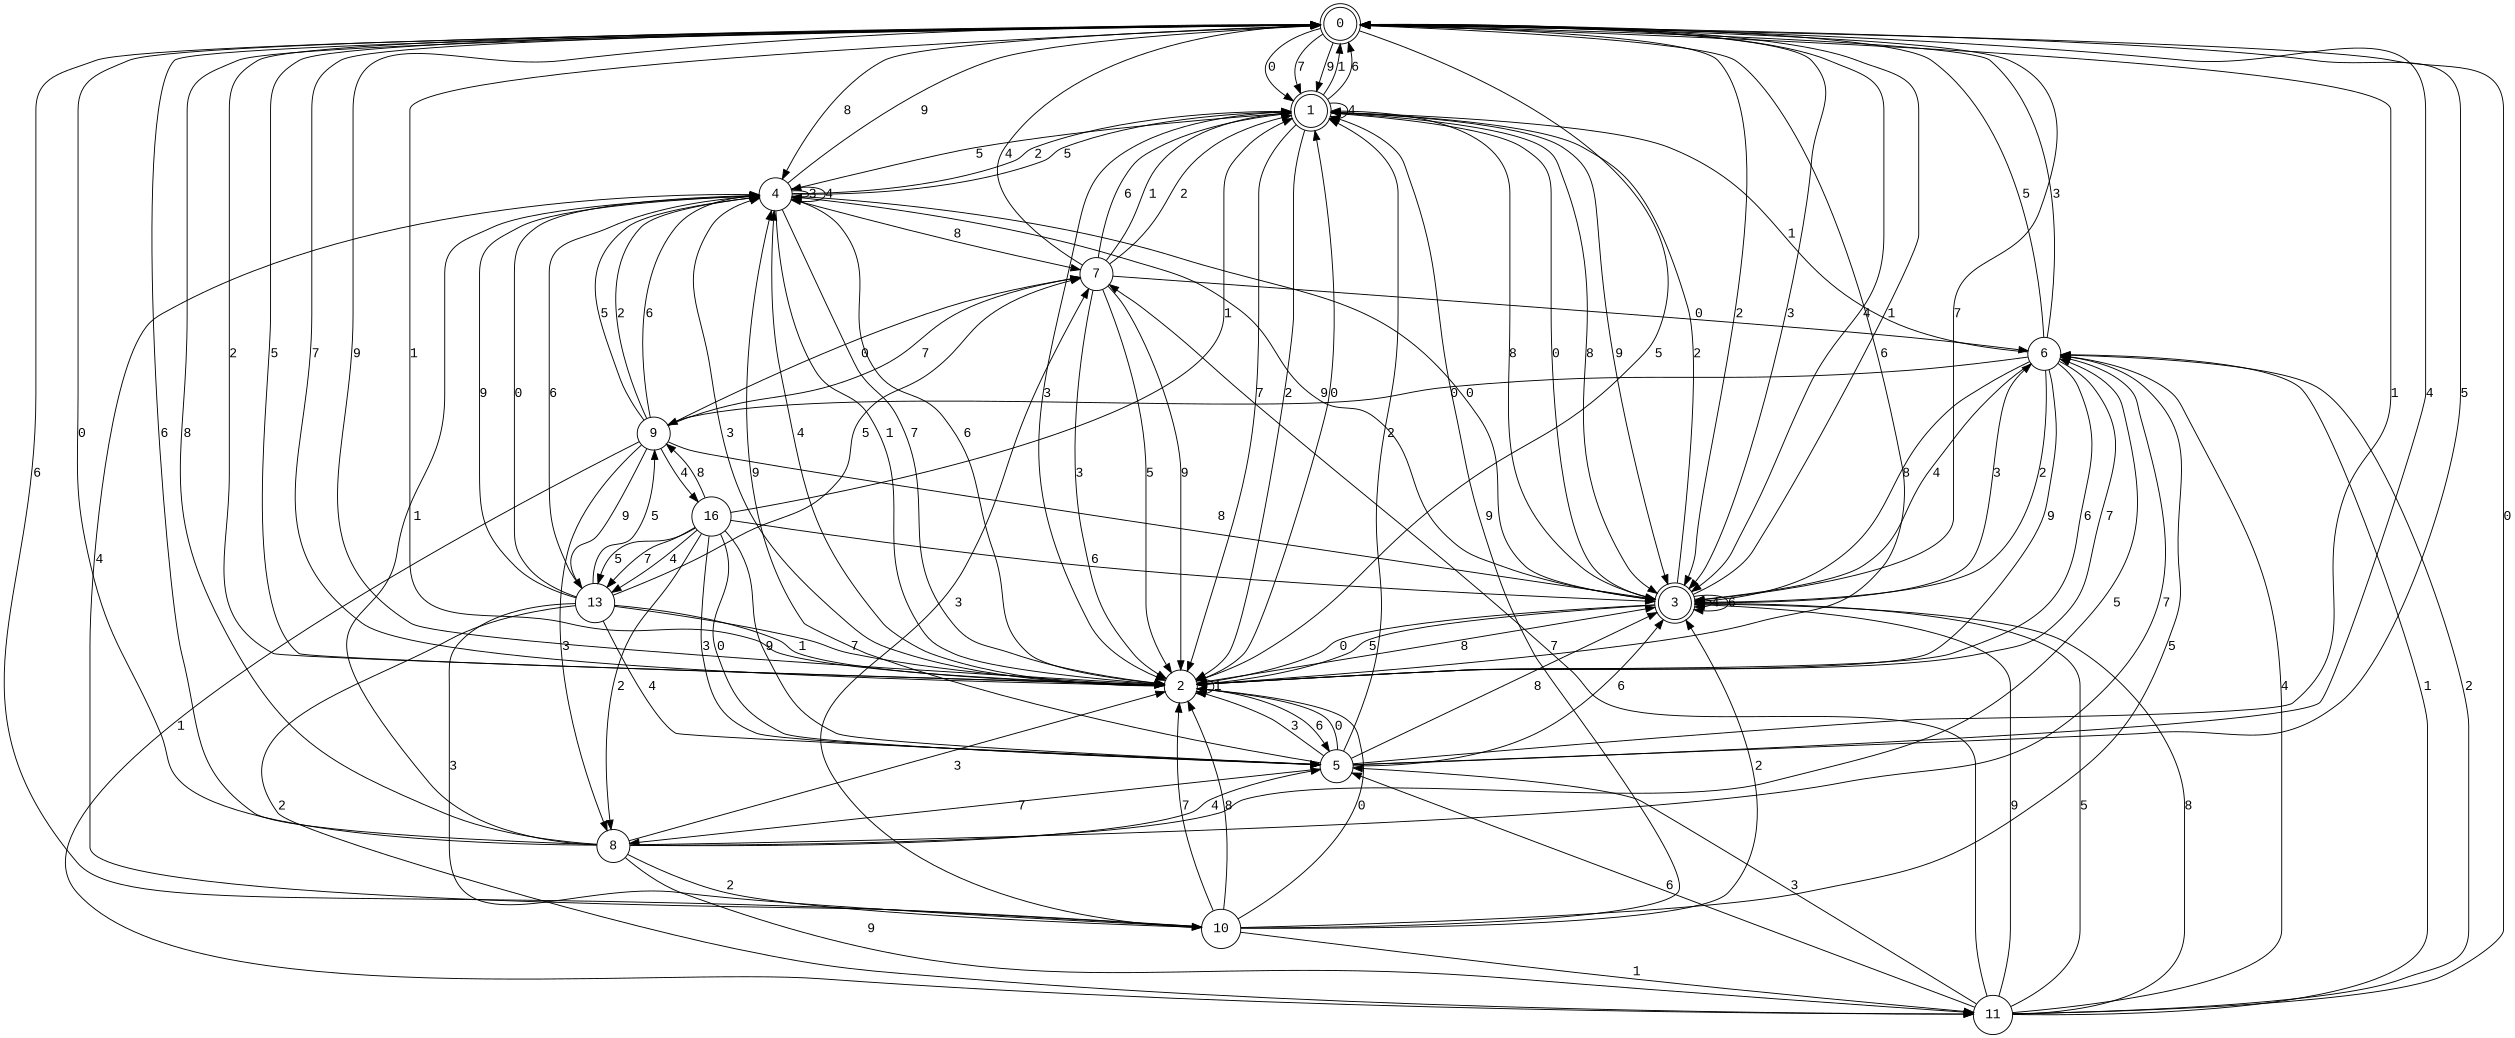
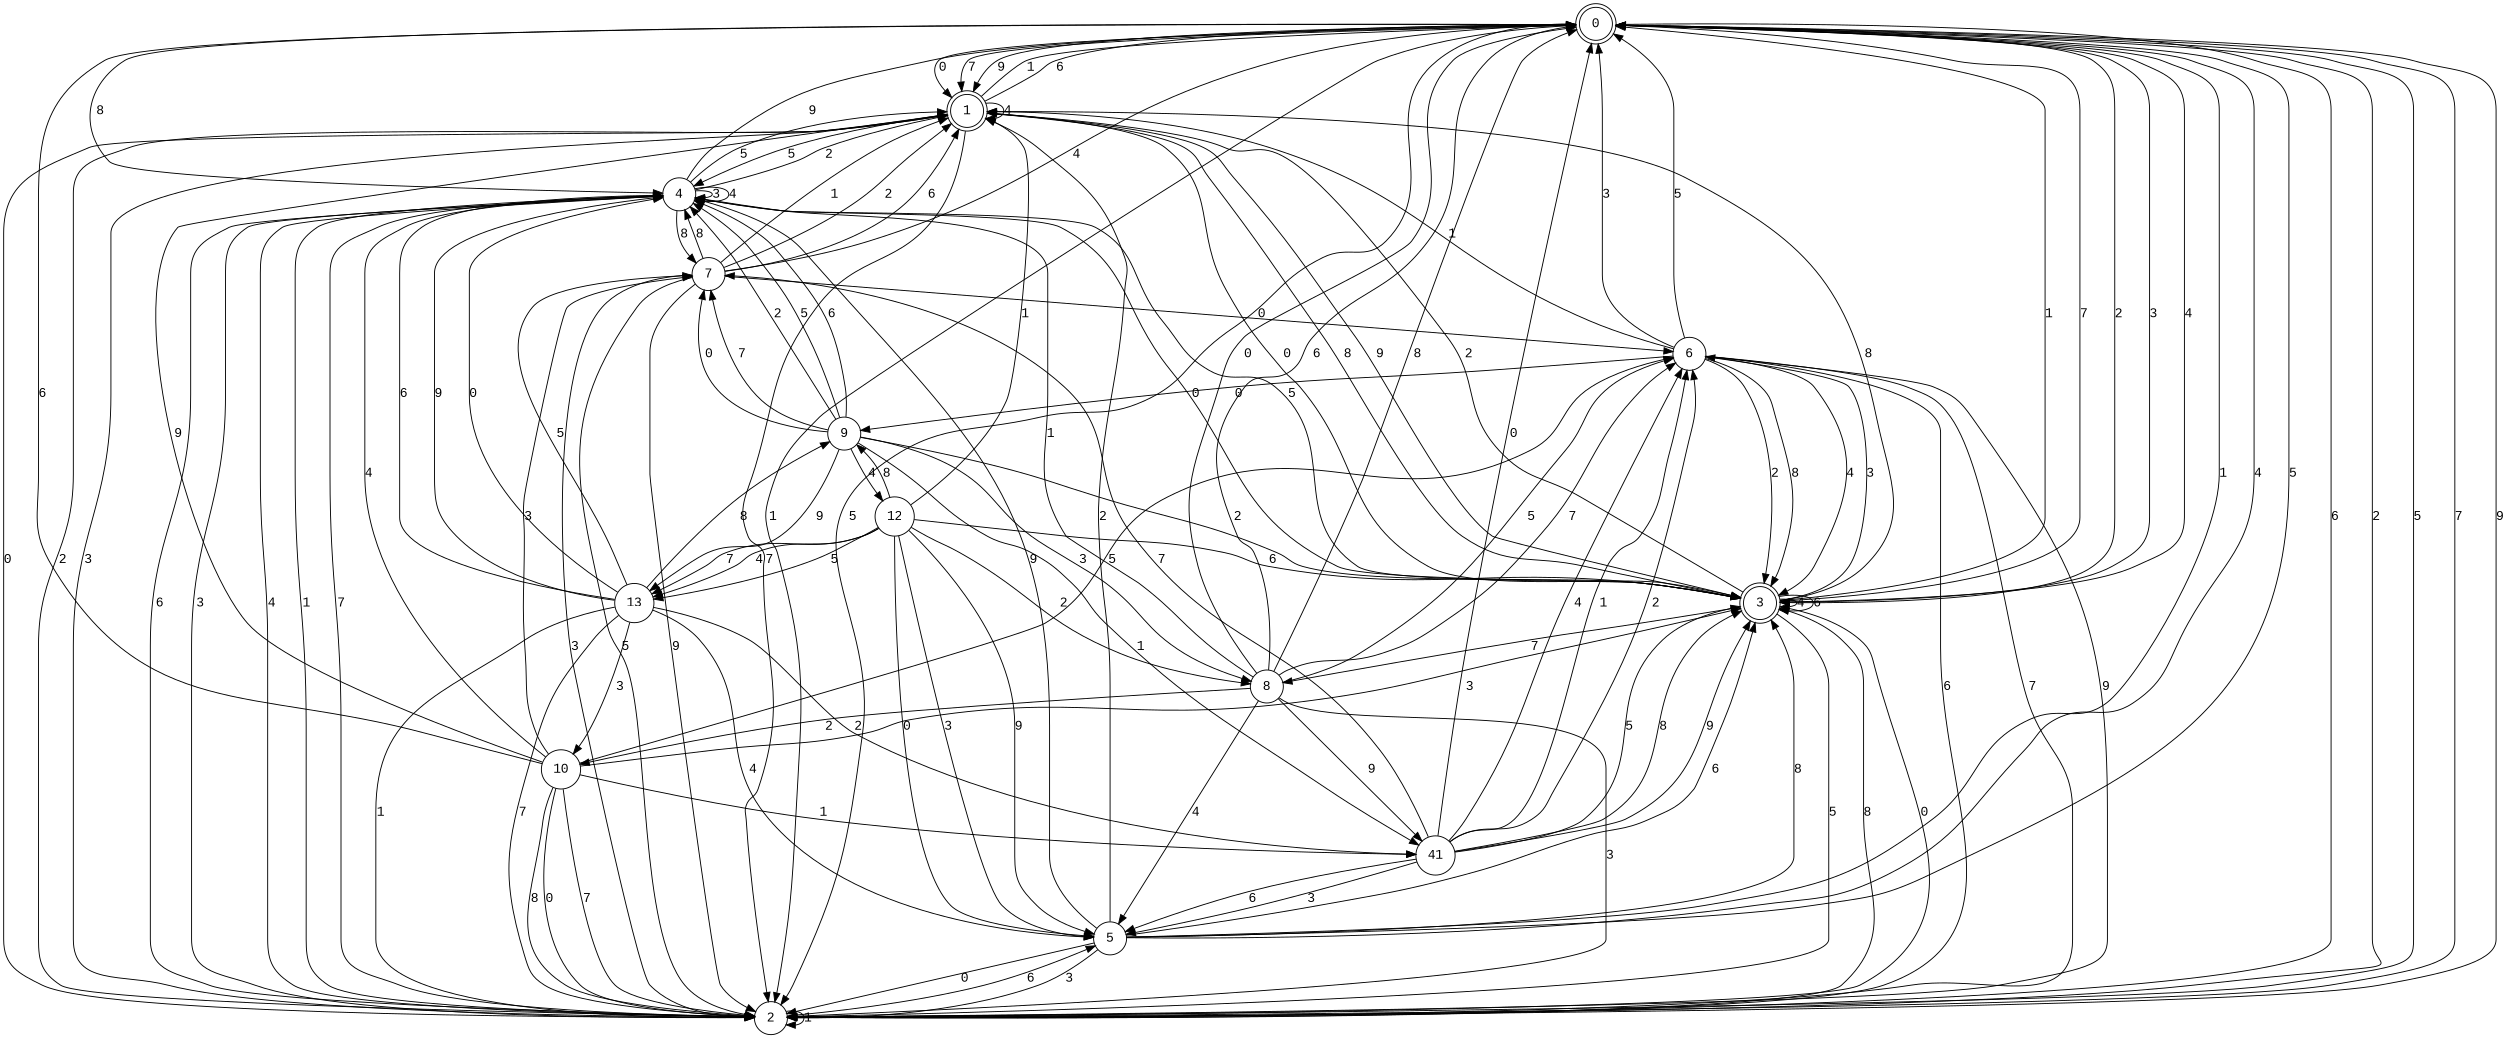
edge "7" -> "4": added, label "8"
edge "3" -> "4": label "9" -> "5"
edge "13" -> "9": label "5" -> "8"
node "16": label "16" -> "12"
edge "9" -> "3": label "8" -> "2"
edge "10" -> "3": label "2" -> "3"
edge "5" -> "8": now "3" -> "8"
node "11": label "11" -> "41"
